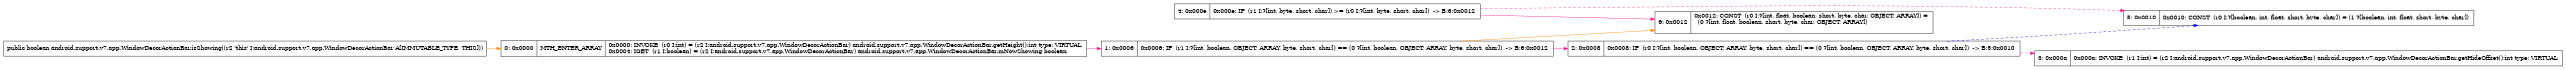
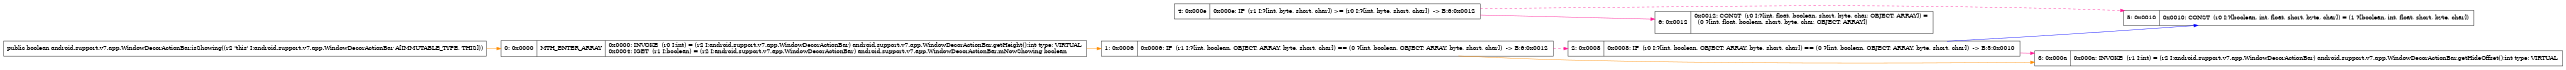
edge "2: 0x0008" -> "5: 0x0010": style dashed -> solid
edge "1: 0x0006" -> "6: 0x0012": now "1: 0x0006" -> "3: 0x000a"
edge "0: 0x0000" -> "1: 0x0006": color deeppink -> darkorange
edge "1: 0x0006" -> "2: 0x0008": style solid -> dashed
edge "2: 0x0008" -> "3: 0x000a": style dashed -> solid
